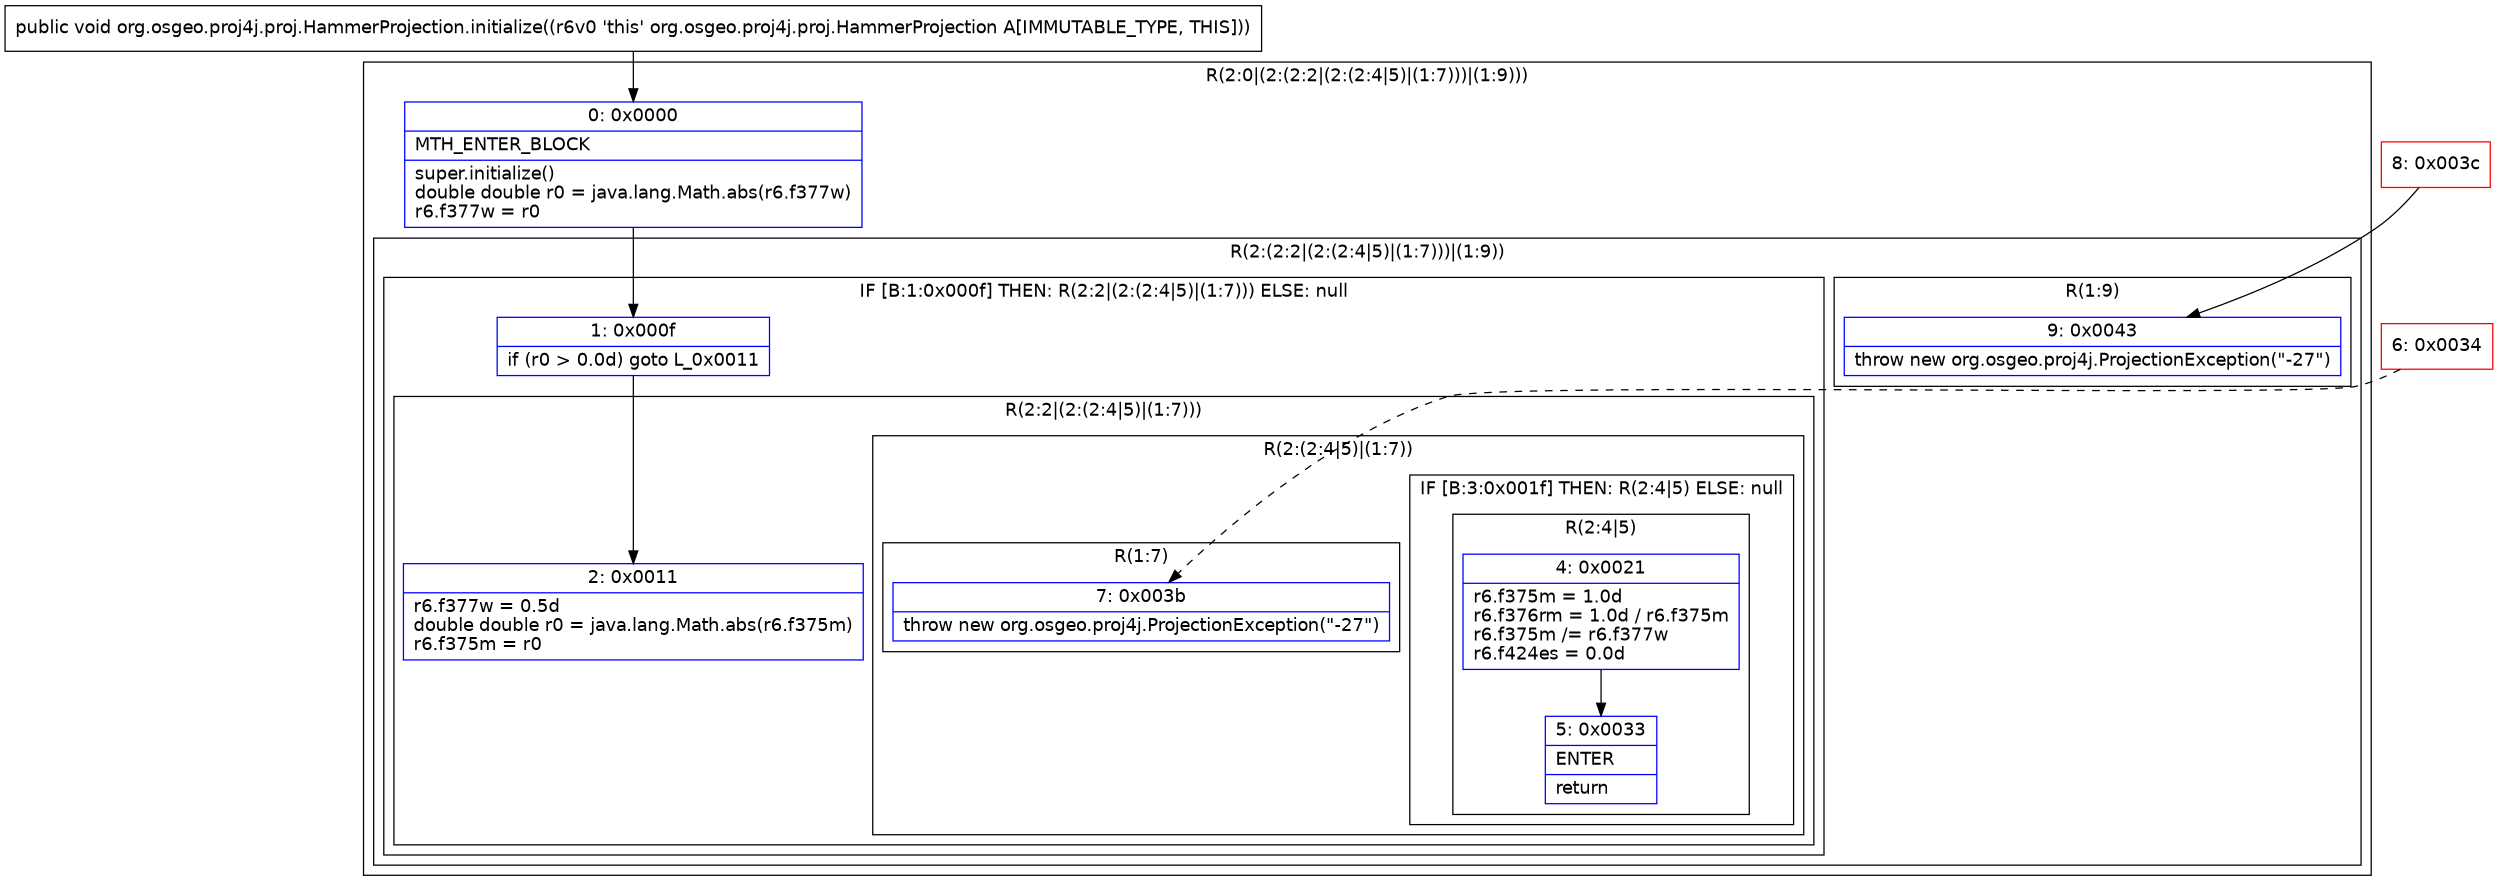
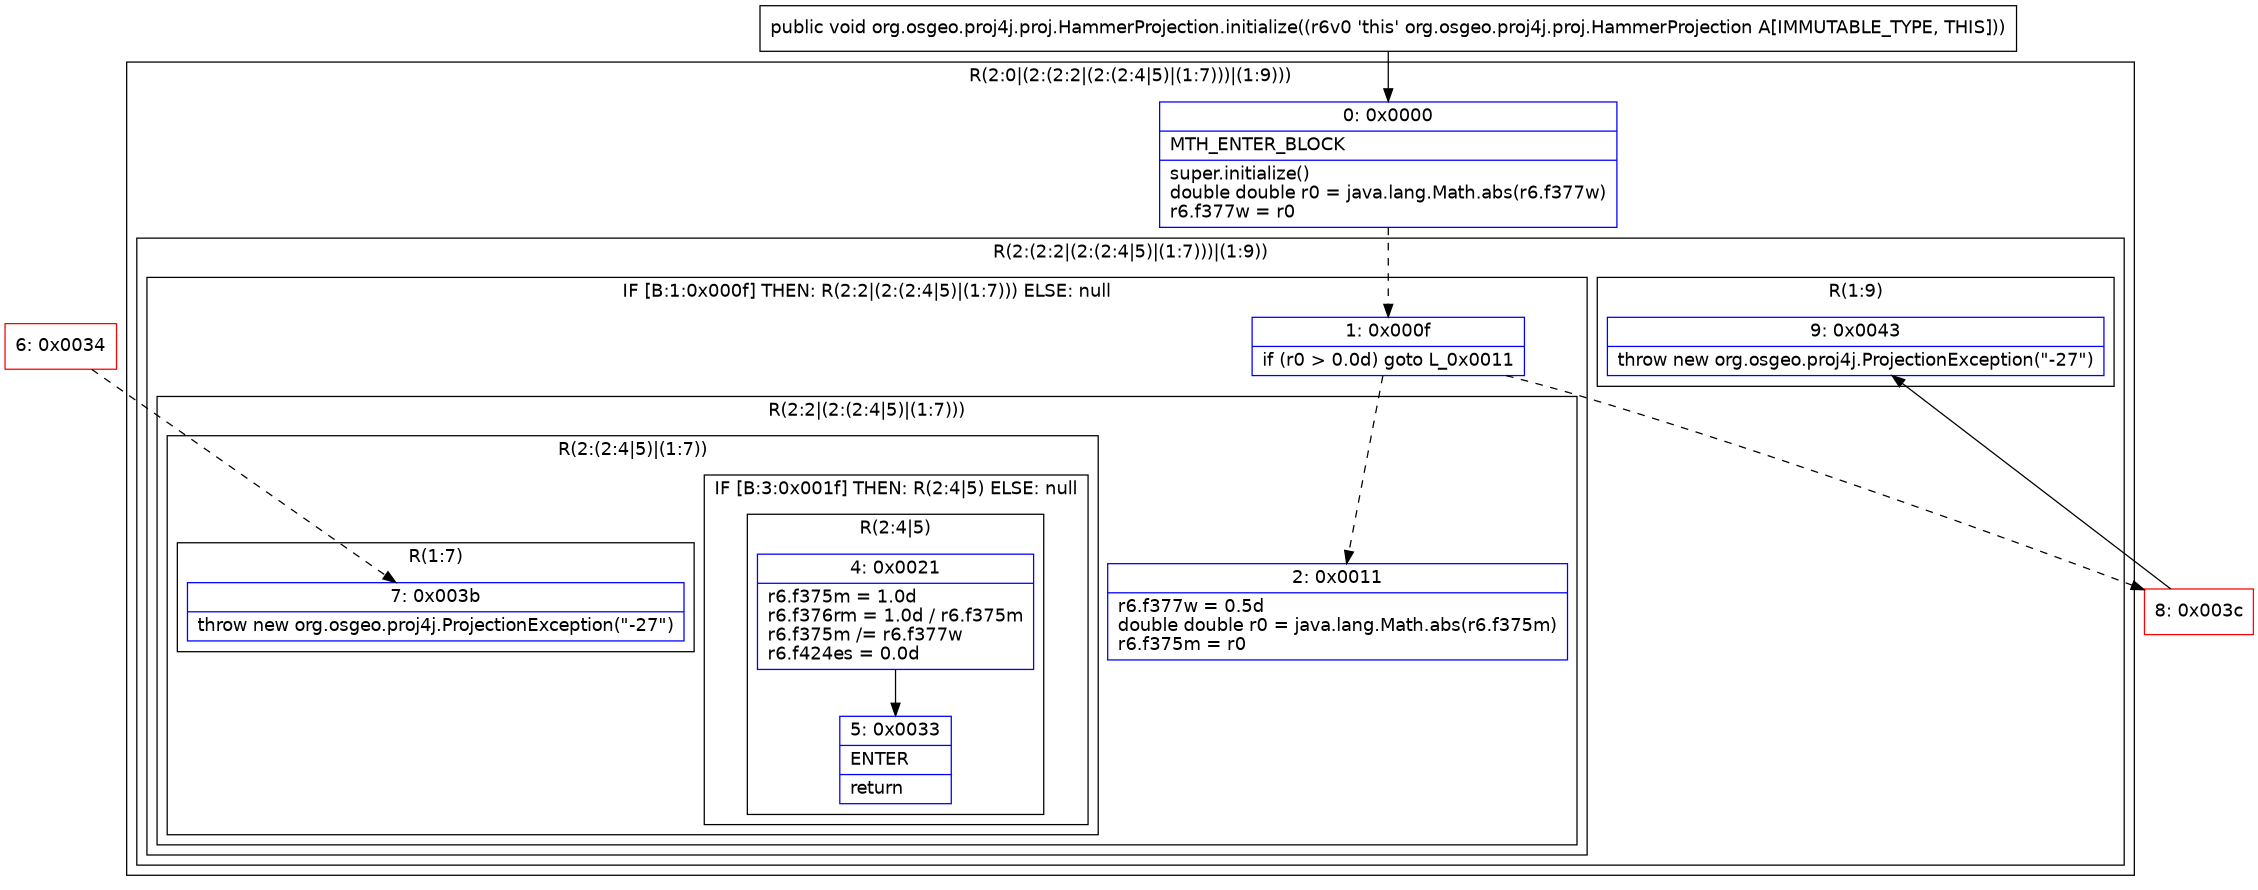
edge "0: 0x0000" -> "1: 0x000f": style solid -> dashed
edge "1: 0x000f" -> "2: 0x0011": style solid -> dashed
edge "1: 0x000f" -> "8: 0x003c": added
